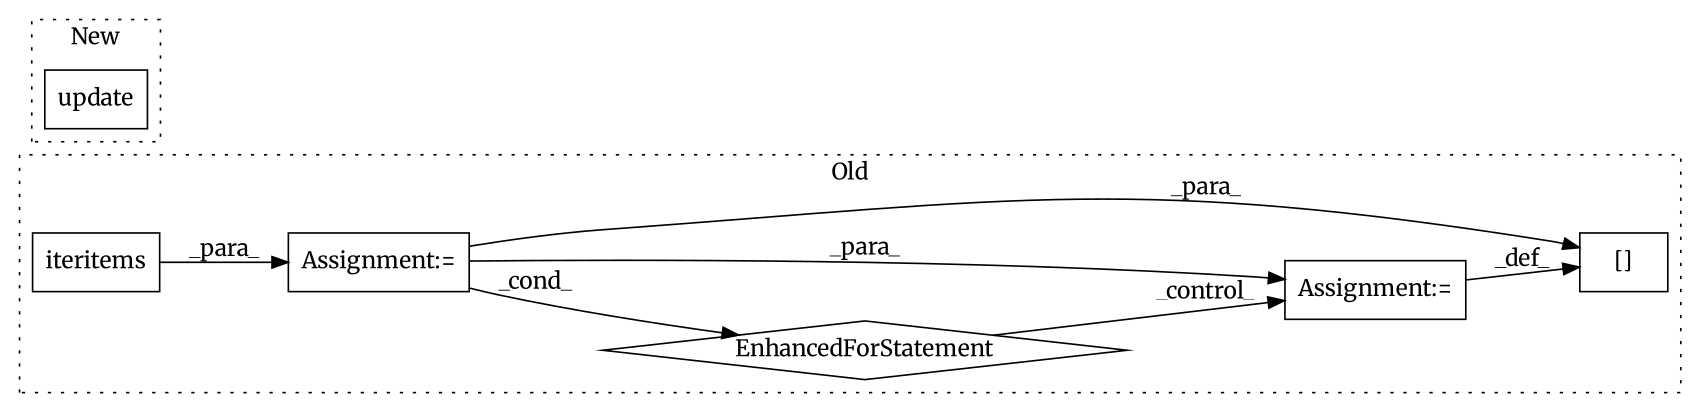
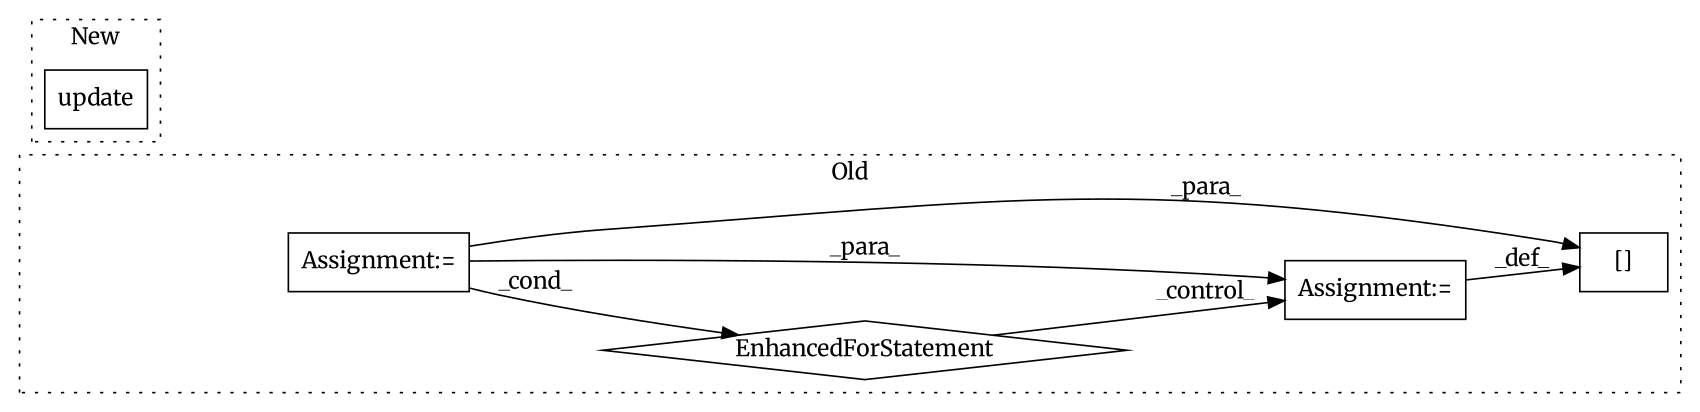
node "iteritems": removed
